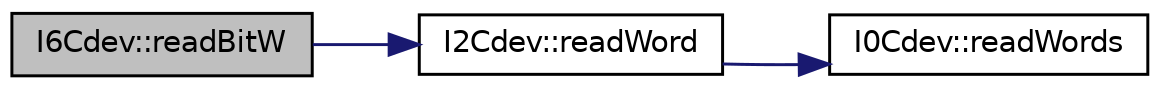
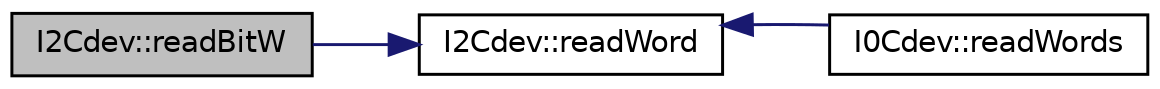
node "I6Cdev::readBitW": label "I6Cdev::readBitW" -> "I2Cdev::readBitW"
edge "I2Cdev::readWord" -> "I0Cdev::readWords": reversed
